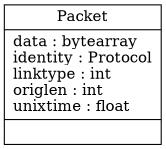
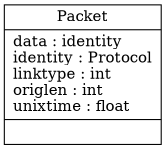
node "Packet": text "data : bytearray" -> "data : identity"
